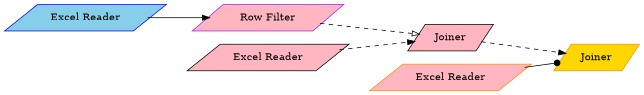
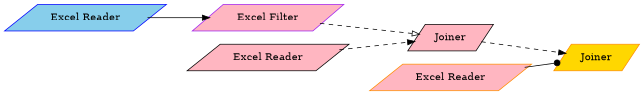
node "Row Filter": label "Row Filter" -> "Excel Filter"
